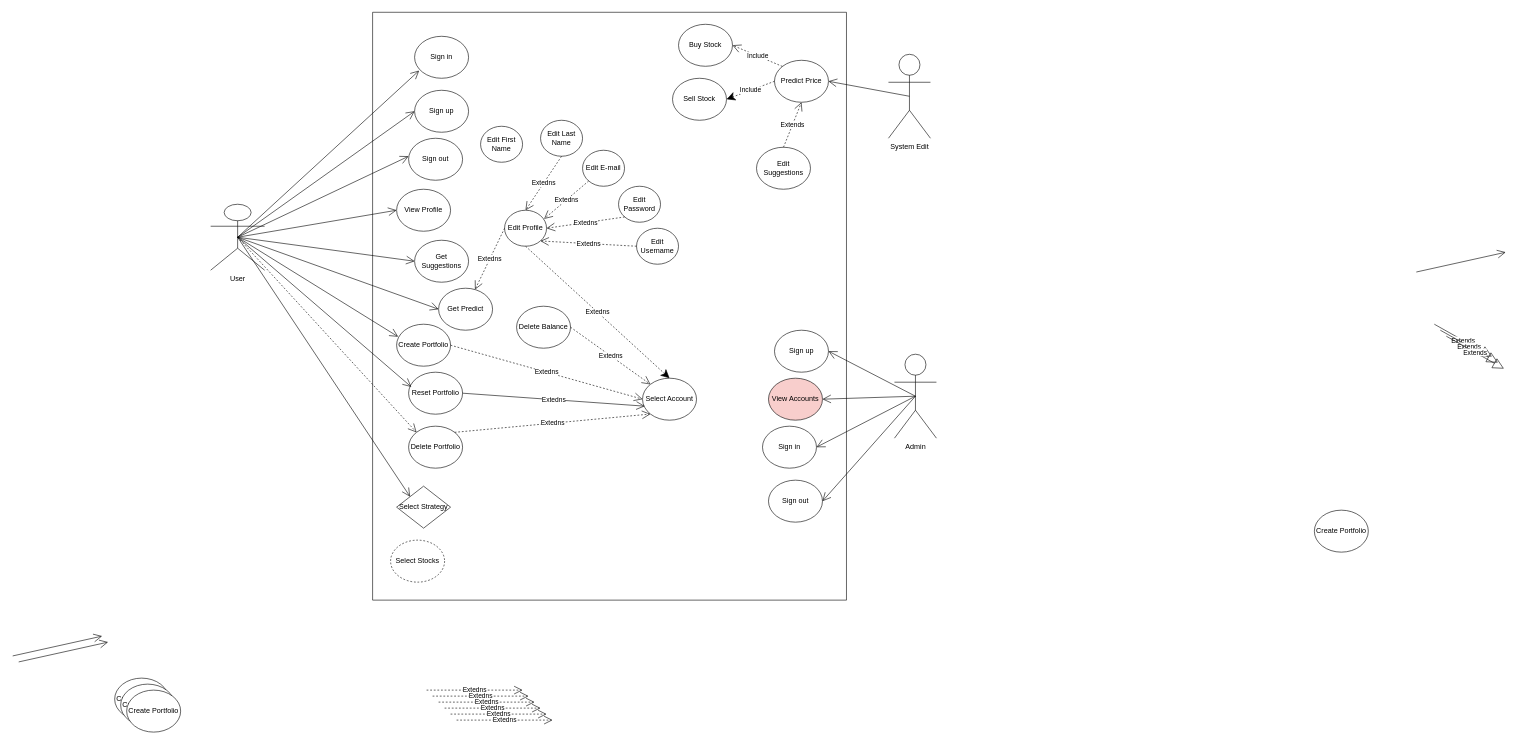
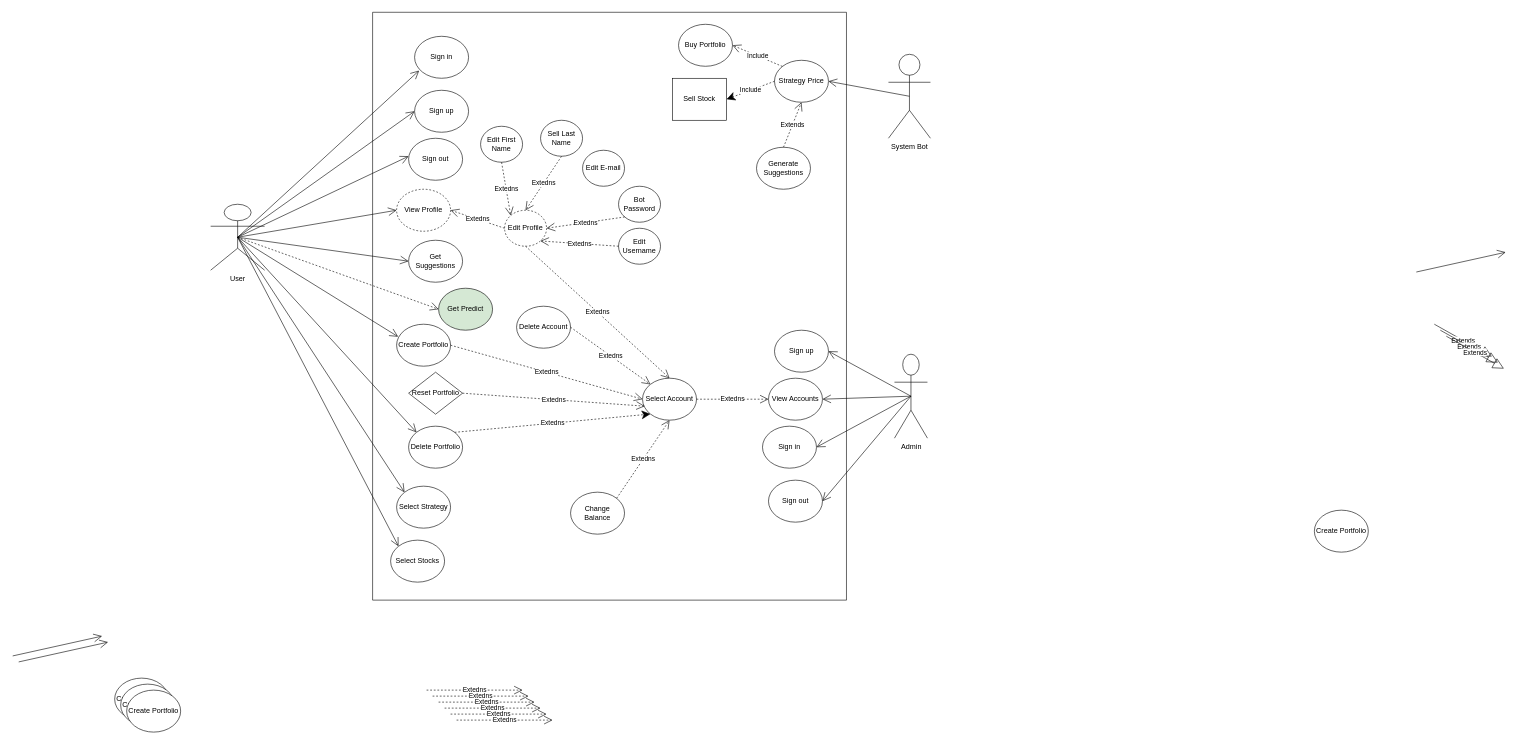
node "Buy Stock": label "Buy Stock" -> "Buy Portfolio"
node "Predict Price": label "Predict Price" -> "Strategy Price"
node "Sell Stock": shape ellipse -> rectangle
node "Edit Last Name": label "Edit Last Name" -> "Sell Last Name"
node "System Edit": label "System Edit" -> "System Bot"
node "Edit Suggestions": label "Edit Suggestions" -> "Generate Suggestions"
edge "Edit First Name" -> "Edit Profile": added, label "Extedns"
edge "Edit E-mail" -> "Edit Profile": removed, label "Extedns"
node "Edit Password": label "Edit Password" -> "Bot Password"
node "View Profile": style solid -> dashed
node "Edit Profile": style solid -> dashed
node "Edit Username": moved (657, 246) -> (639, 246)
edge "Edit Profile" -> "Get Predict": now "Edit Profile" -> "View Profile"
node "Get Suggestions": moved (441, 261) -> (435, 261)
edge "User" -> "Get Predict": style solid -> dashed
node "Get Predict": fillcolor #ffffff -> #d5e8d4
edge "User" -> "Reset Portfolio": removed
node "Delete Balance": label "Delete Balance" -> "Delete Account"
edge "User" -> "Delete Portfolio": style dashed -> solid
edge "Edit Profile" -> "Select Account": arrowhead classic -> open
node "Reset Portfolio": shape ellipse -> diamond
edge "Reset Portfolio" -> "Select Account": style solid -> dashed
node "Admin": size 42x84 -> 33x84
edge "Select Account" -> "View Accounts": added, label "Extedns"
node "View Accounts": fillcolor #f8cecc -> #ffffff
edge "User" -> "Select Stocks": added
edge "Delete Portfolio" -> "Select Account": arrowhead open -> classic
edge "Change Balance" -> "Select Account": added, label "Extedns"
node "Select Strategy": shape diamond -> ellipse
node "Change Balance": added
node "Select Stocks": style dashed -> solid
